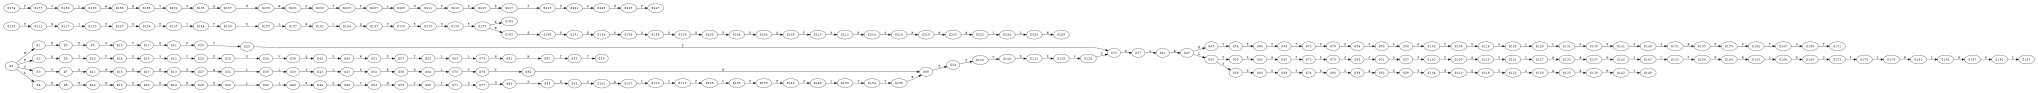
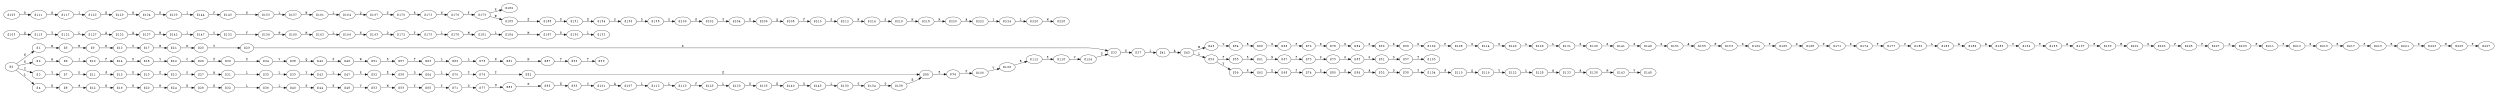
edge "S171" -> "S174": added, label "S"
edge "S103" -> "S109": removed, label "S"
